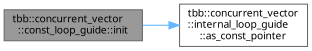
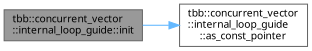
node "tbb::concurrent_vector ::const_loop_guide::init": label "tbb::concurrent_vector ::const_loop_guide::init" -> "tbb::concurrent_vector ::internal_loop_guide::init"
